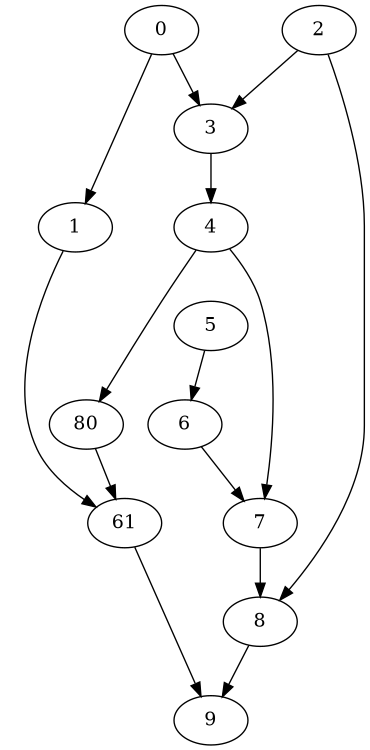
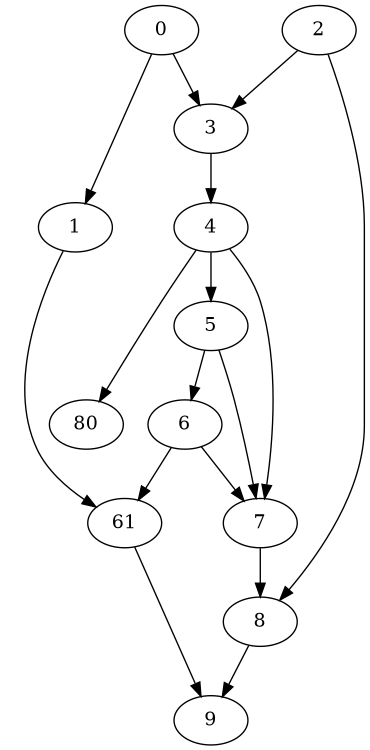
edge "4" -> "5": added
edge "5" -> "7": added
edge "80" -> "61": now "6" -> "61"
